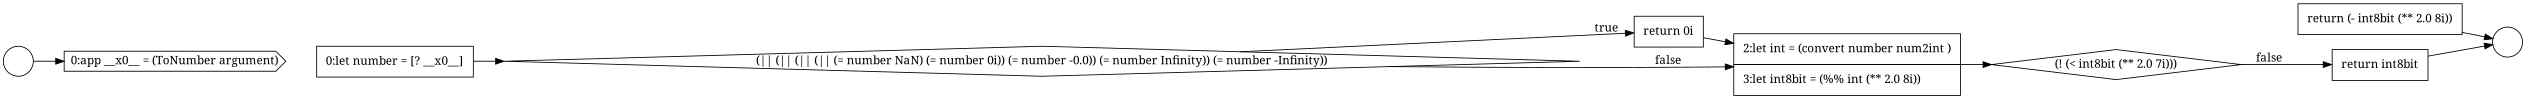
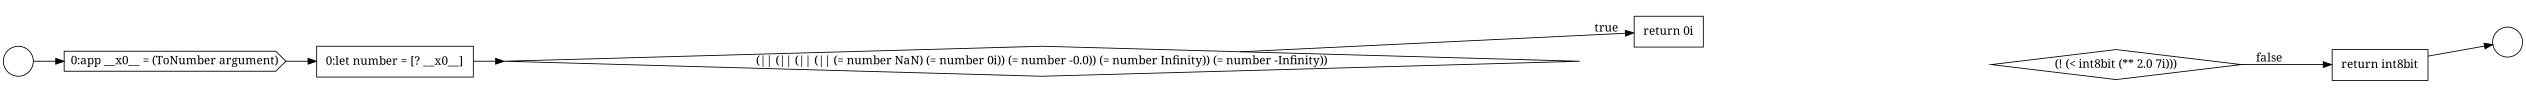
node "return (- int8bit (** 2.0 8i))": removed
edge "0:app __x0__ = (ToNumber argument)" -> "0:let number = [? __x0__]": added
node "2:let int = (convert number num2int )": removed
